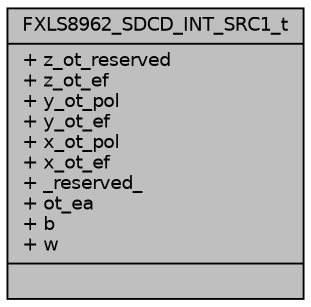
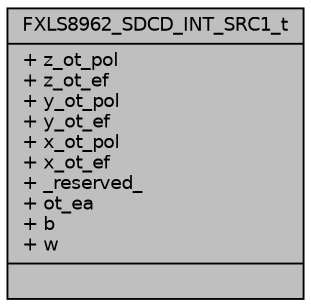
node "FXLS8962_SDCD_INT_SRC1_t": text "+ z_ot_reserved" -> "+ z_ot_pol"
